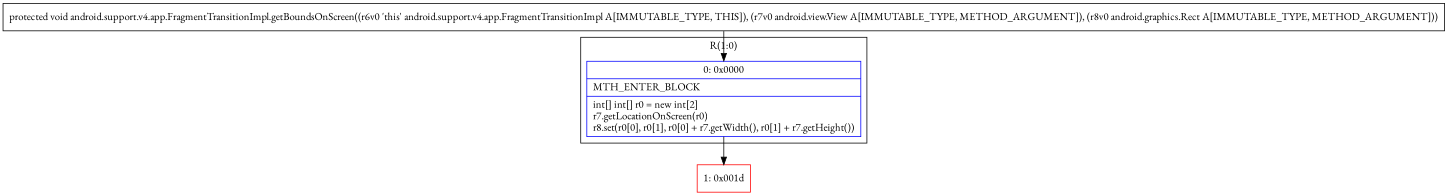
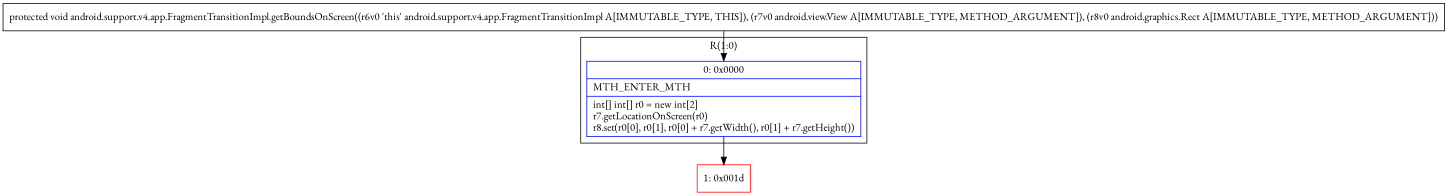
node "0: 0x0000": text "MTH_ENTER_BLOCK" -> "MTH_ENTER_MTH"
